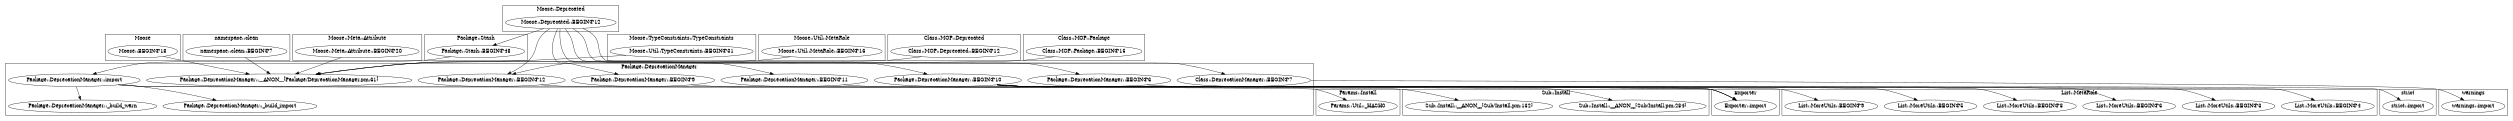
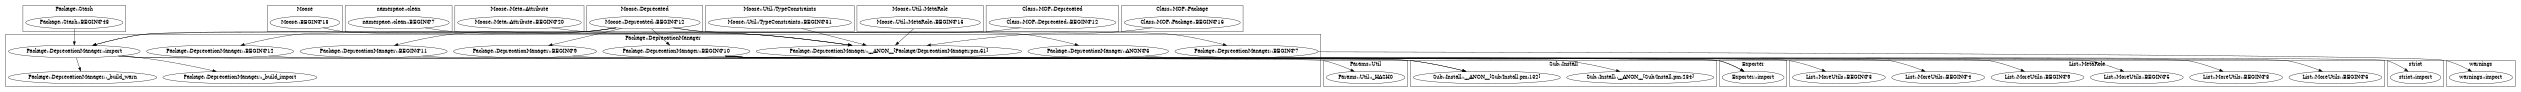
edge "Moose::Deprecated::BEGIN@12" -> "Package::Stash::BEGIN@48": now "Moose::Deprecated::BEGIN@12" -> "Package::DeprecationManager::import"
cluster "Moose::TypeConstraints::TypeConstraints": label "Moose::TypeConstraints::TypeConstraints" -> "Moose::Util::TypeConstraints"
edge "Class::MOP::Deprecated::BEGIN@12" -> "Package::DeprecationManager::BEGIN@12": now "Class::MOP::Deprecated::BEGIN@12" -> "Package::DeprecationManager::import"
node "Package::DeprecationManager::BEGIN@6": label "Package::DeprecationManager::BEGIN@6" -> "Package::DeprecationManager::ANON@6"
node "Class::DeprecationManager::BEGIN@7": label "Class::DeprecationManager::BEGIN@7" -> "Package::DeprecationManager::BEGIN@7"
edge "Package::DeprecationManager::BEGIN@10" -> "Exporter::import": now "Package::DeprecationManager::BEGIN@10" -> "Sub::Install::__ANON__[Sub/Install.pm:132]"
cluster "Params::Install": label "Params::Install" -> "Params::Util"
